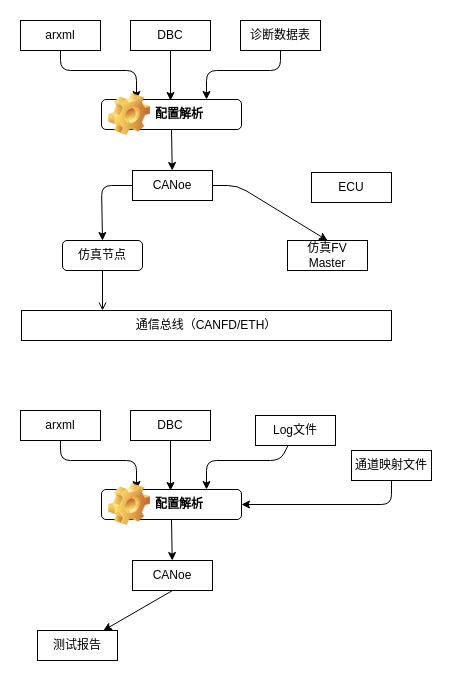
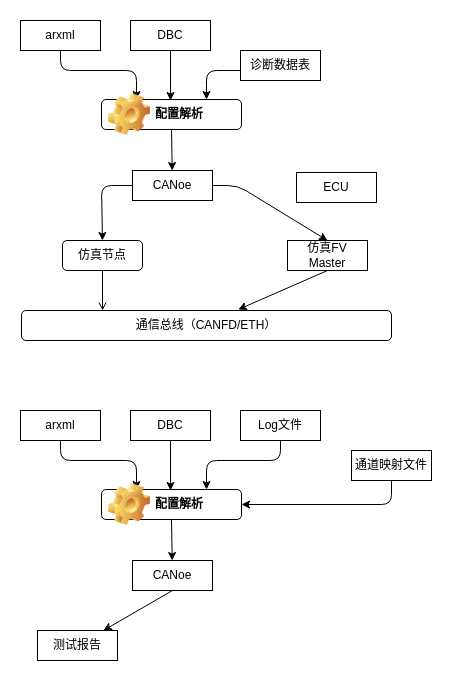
node "诊断数据表": moved (281, 36) -> (281, 66)
node "ECU": moved (352, 188) -> (337, 188)
edge "仿真FV Master" -> "通信总线（CANFD/ETH）": added
node "通信总线（CANFD/ETH）": shape rectangle -> rounded rectangle
node "Log文件": moved (296, 431) -> (281, 426)
